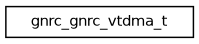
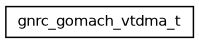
node "gnrc_gnrc_vtdma_t": label "gnrc_gnrc_vtdma_t" -> "gnrc_gomach_vtdma_t"
